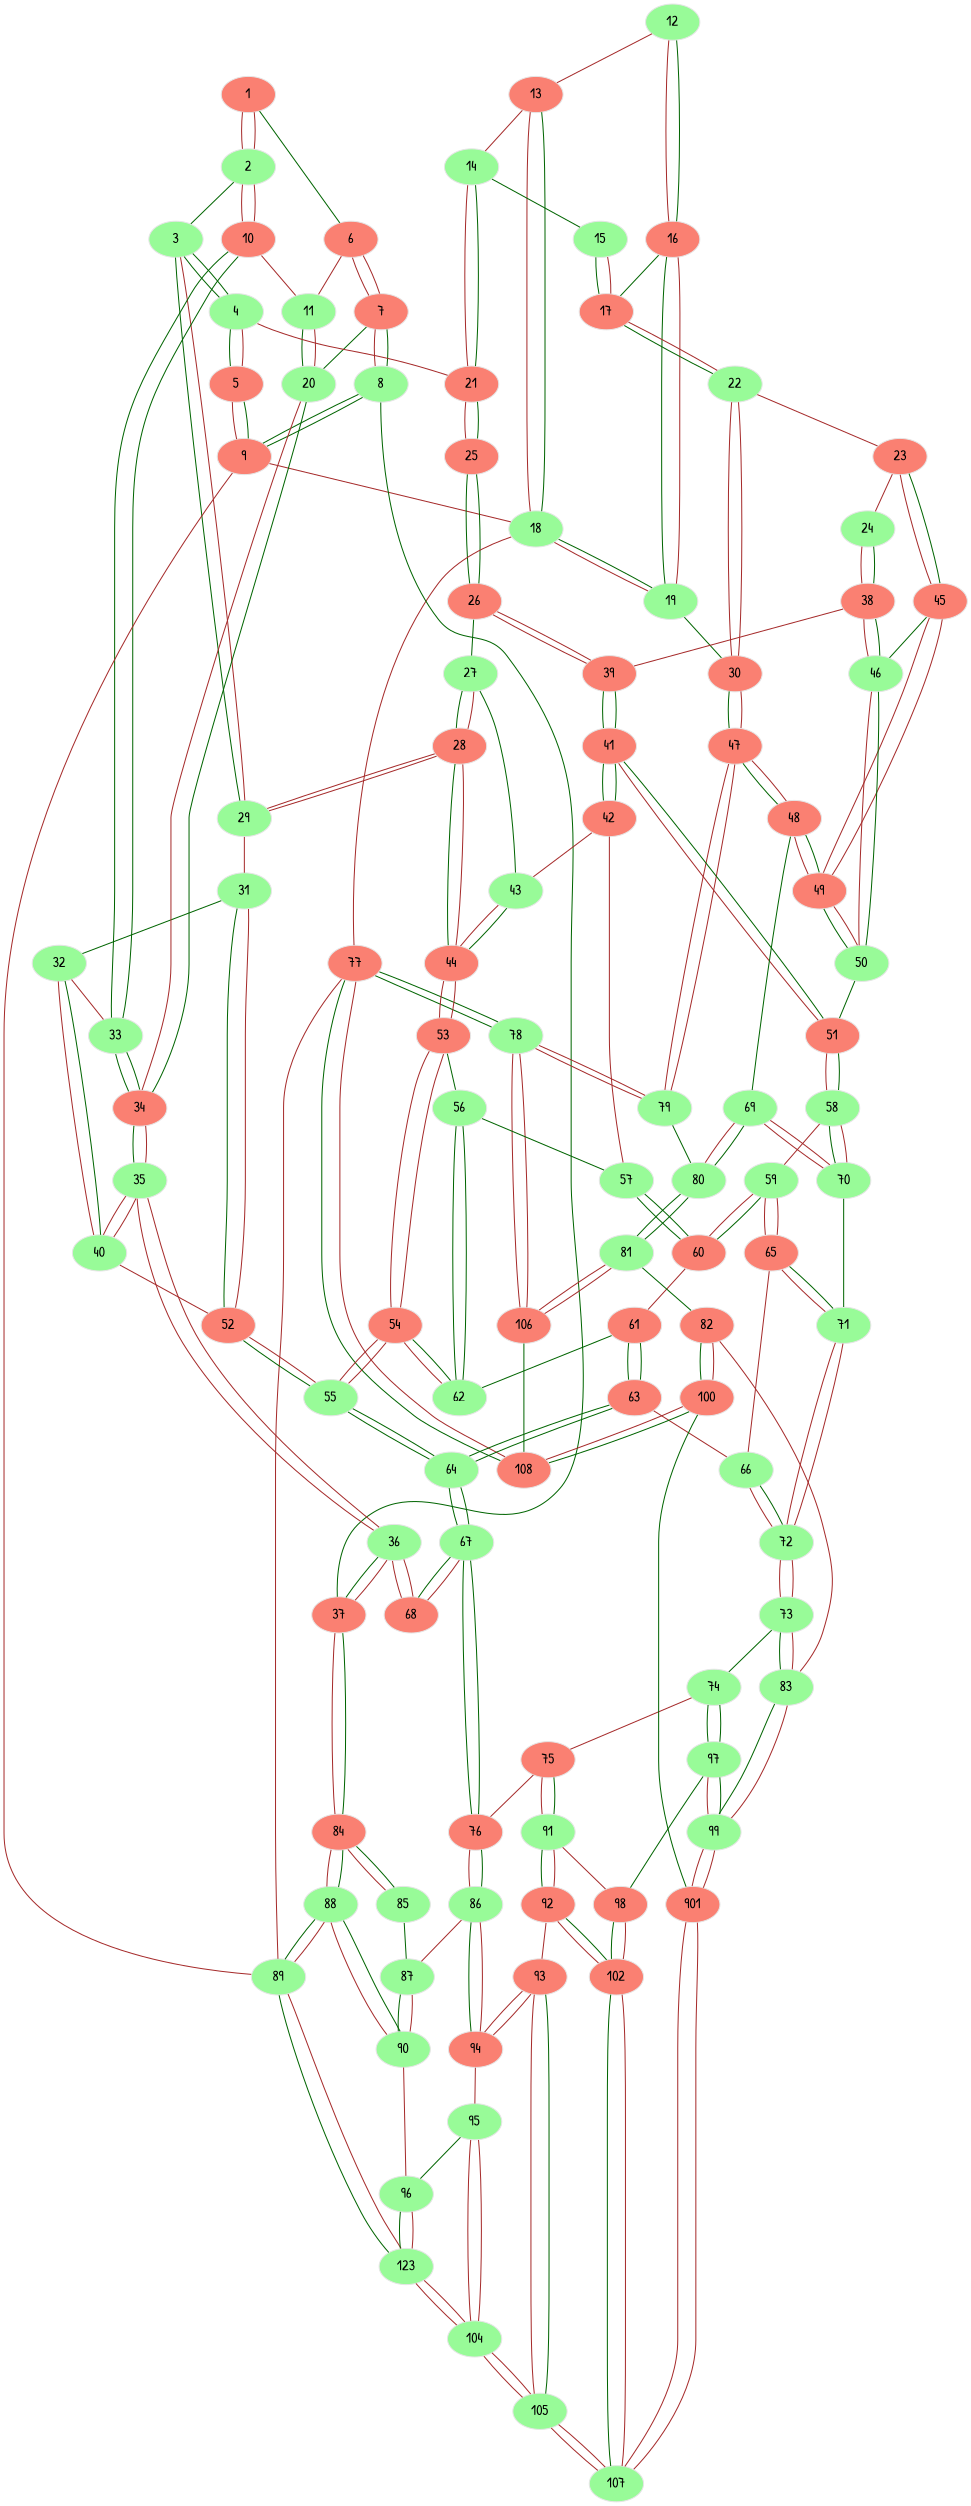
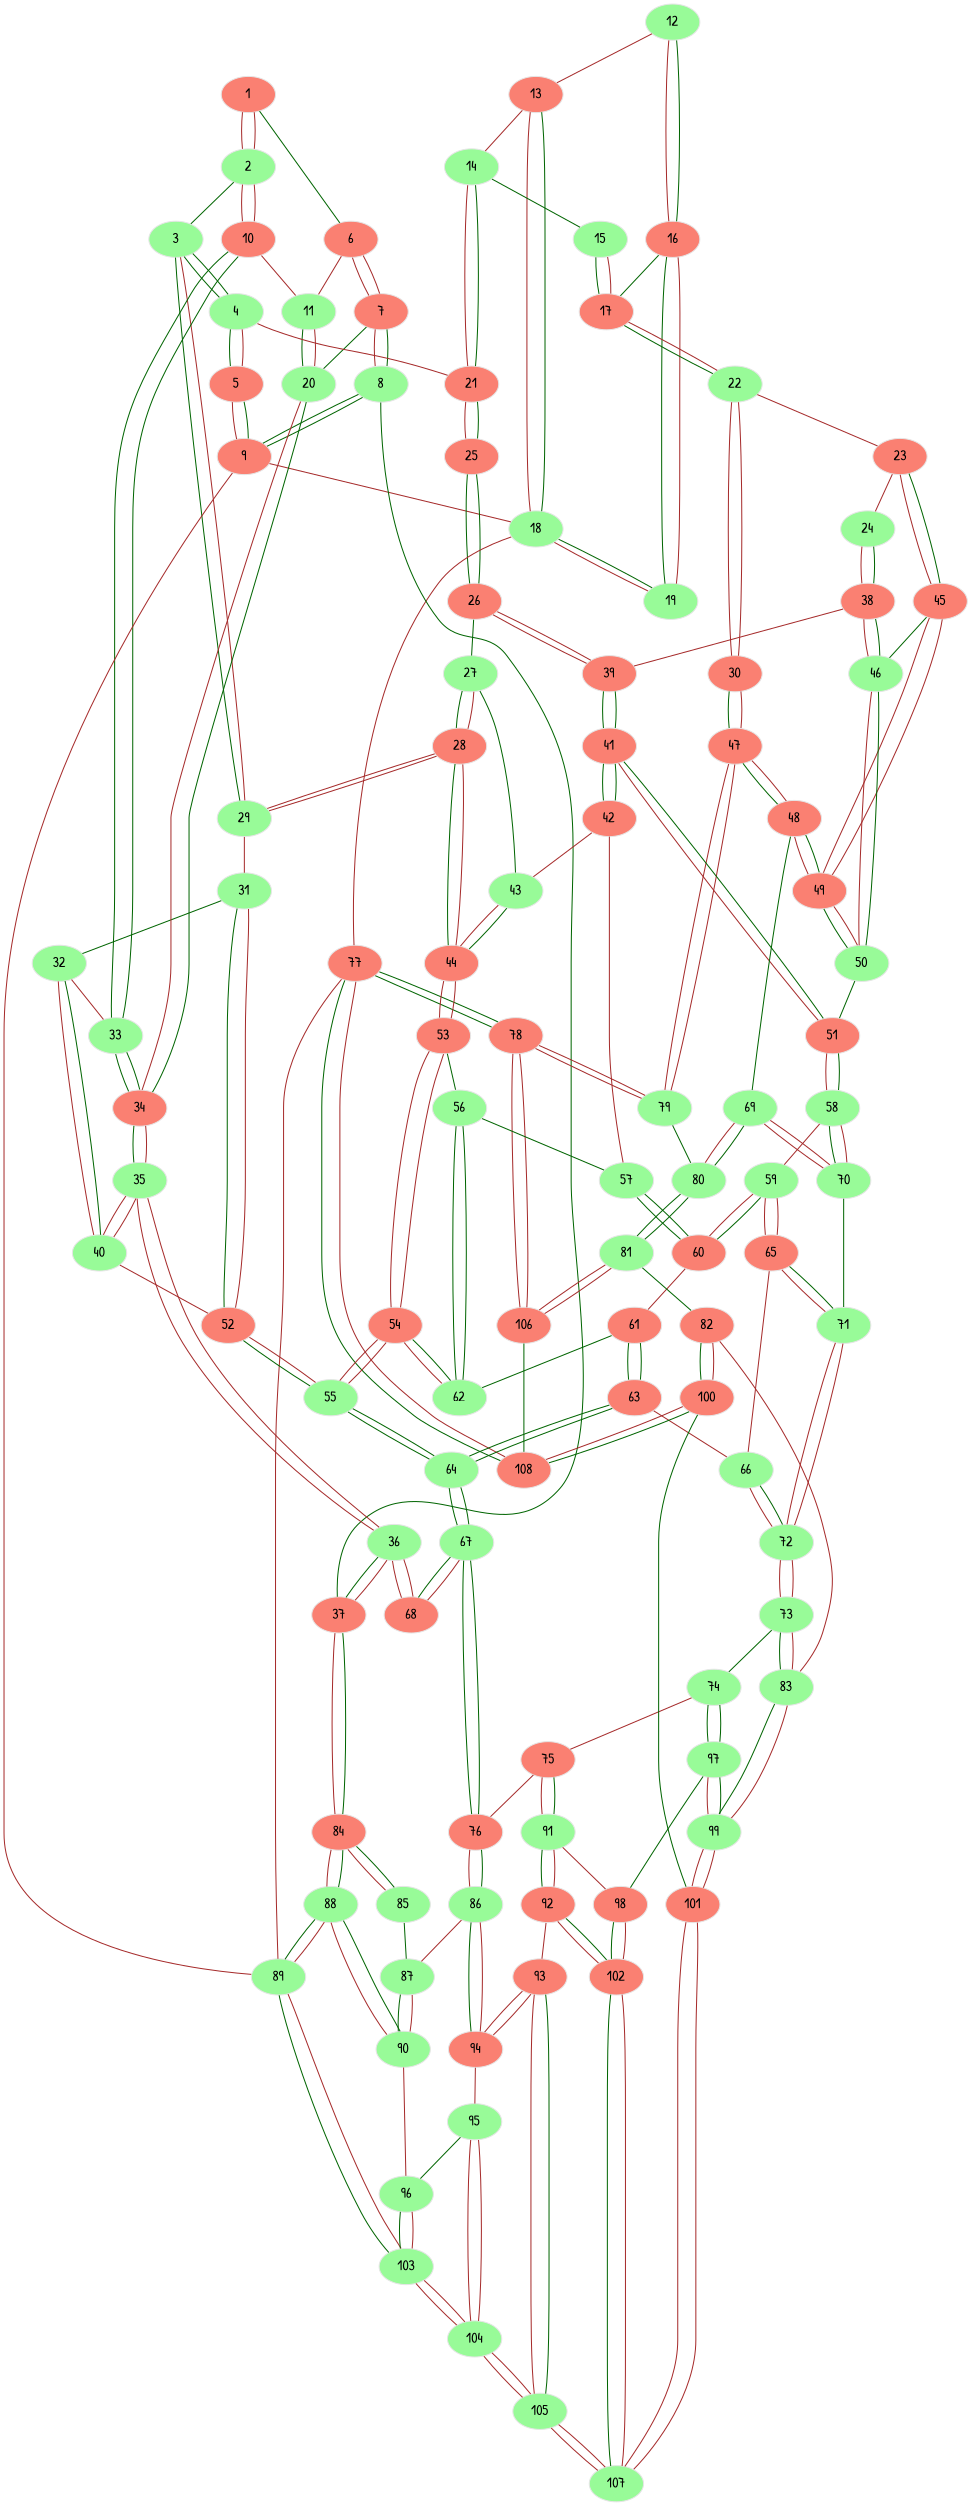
edge "19" -- "30": removed
node "78": fillcolor palegreen -> salmon
node "901": label "901" -> "101"
node "123": label "123" -> "103"
